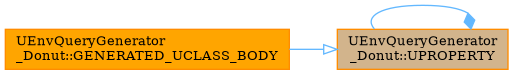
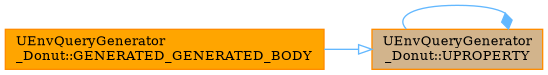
node "UEnvQueryGenerator _Donut::GENERATED_UCLASS_BODY": label "UEnvQueryGenerator _Donut::GENERATED_UCLASS_BODY" -> "UEnvQueryGenerator _Donut::GENERATED_GENERATED_BODY"
